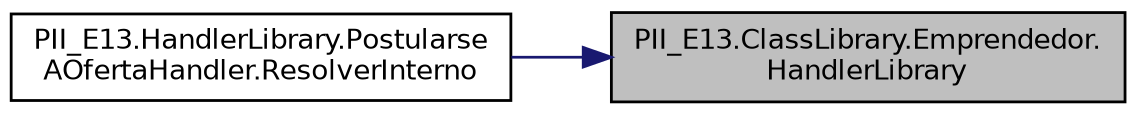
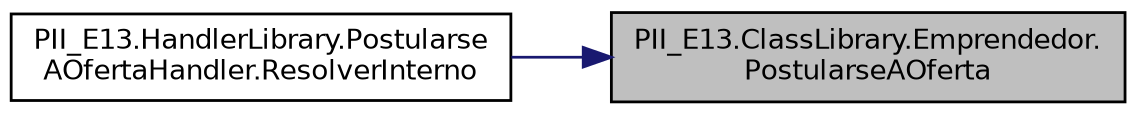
node "PII_E13.ClassLibrary.Emprendedor. HandlerLibrary": label "PII_E13.ClassLibrary.Emprendedor. HandlerLibrary" -> "PII_E13.ClassLibrary.Emprendedor. PostularseAOferta"
